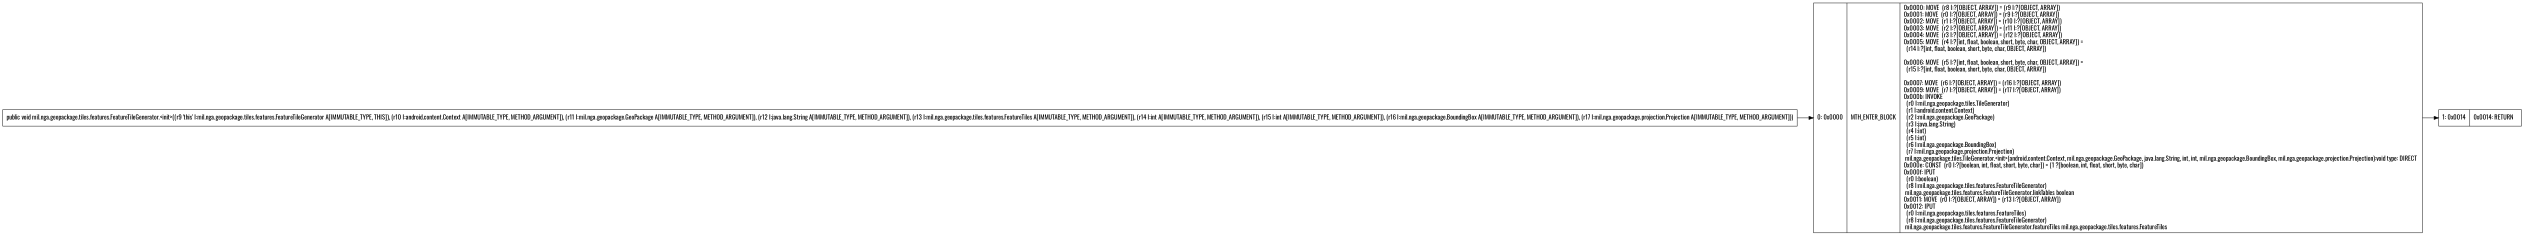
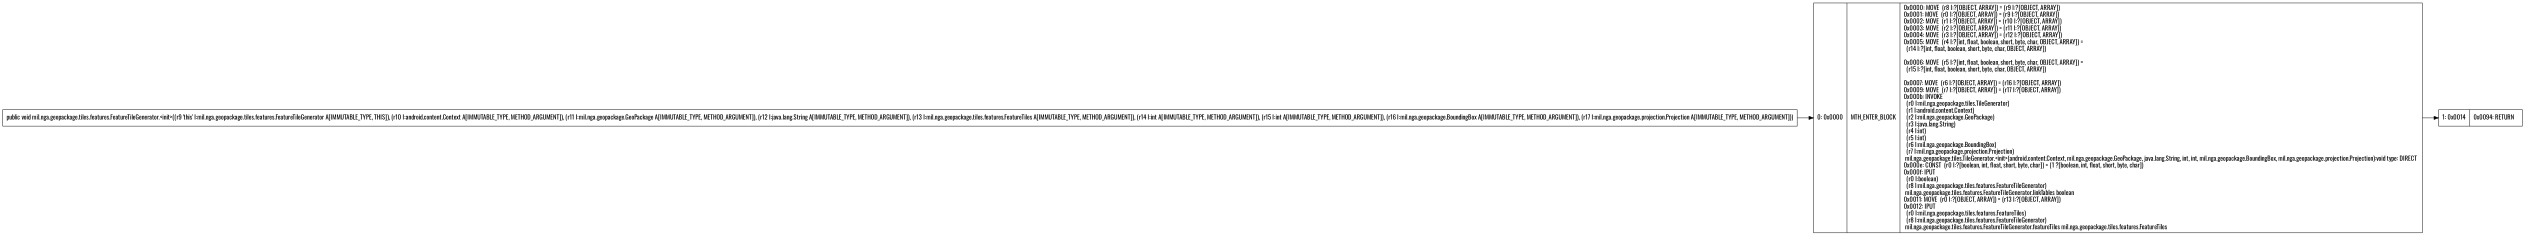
node "1: 0x0014": text "0x0014: RETURN" -> "0x0094: RETURN"
